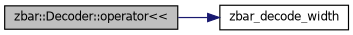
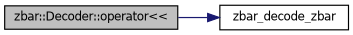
node "zbar_decode_width": label "zbar_decode_width" -> "zbar_decode_zbar"
